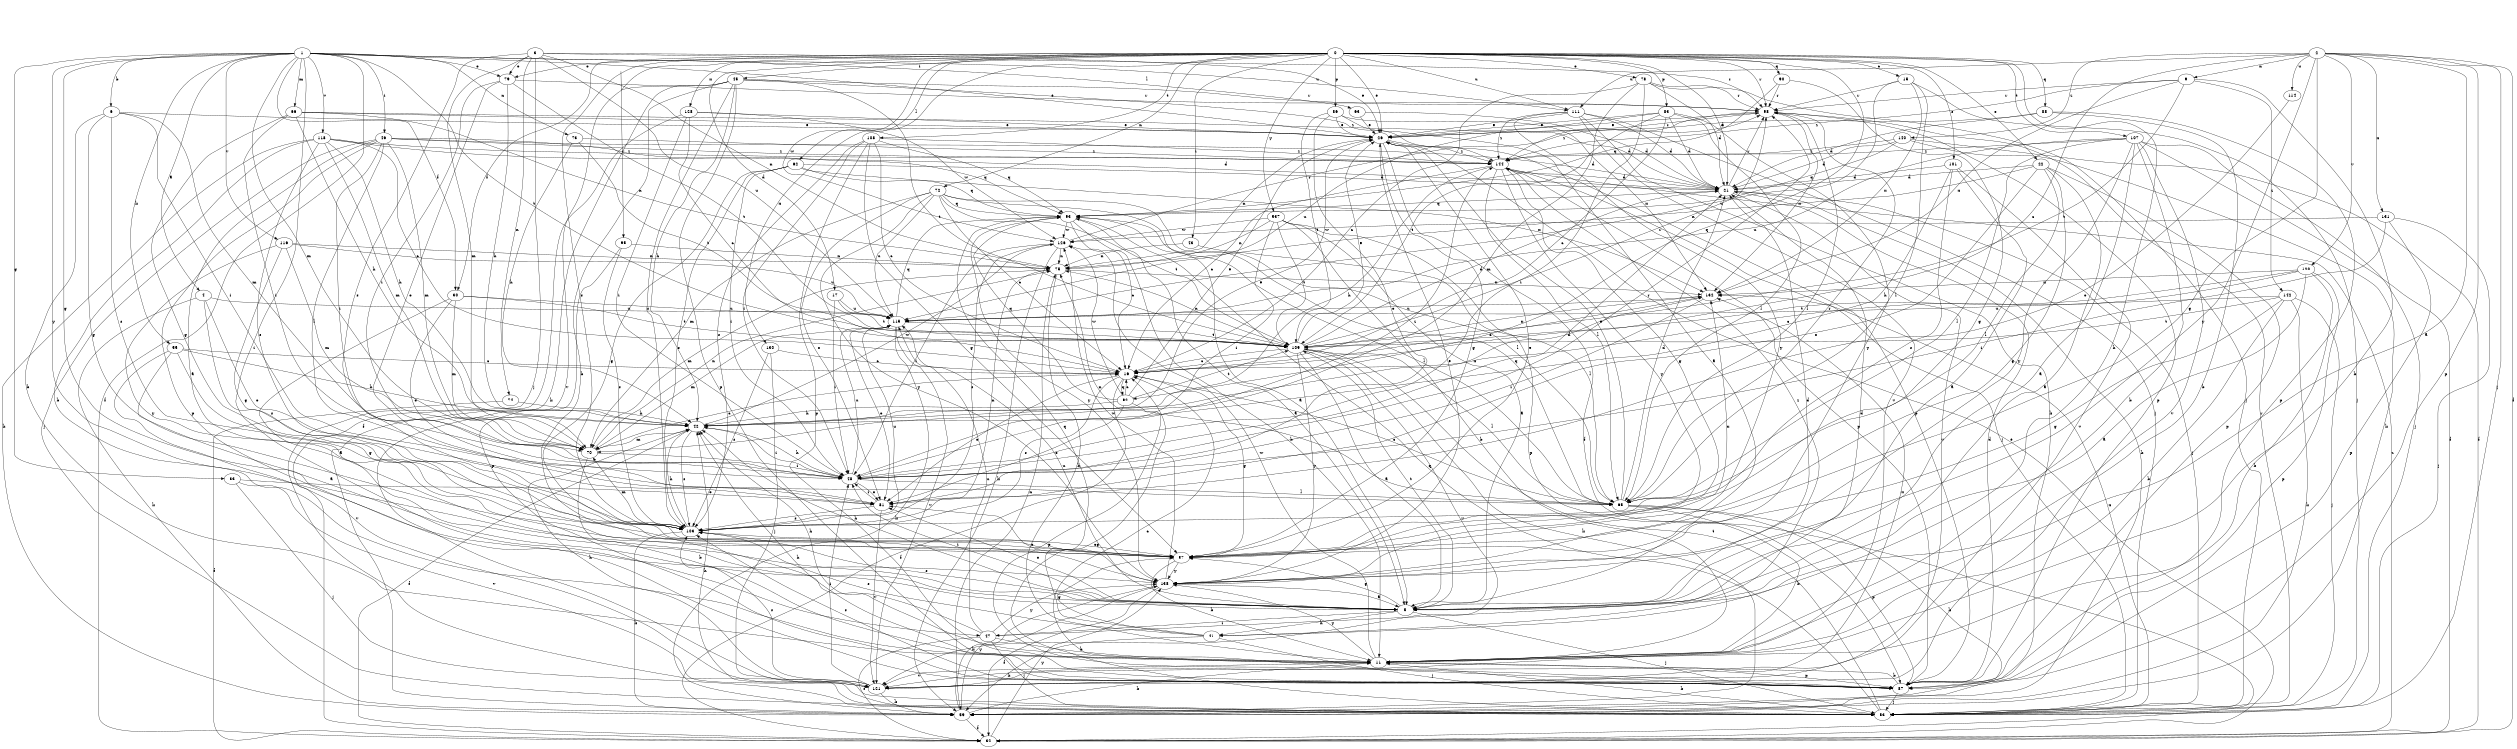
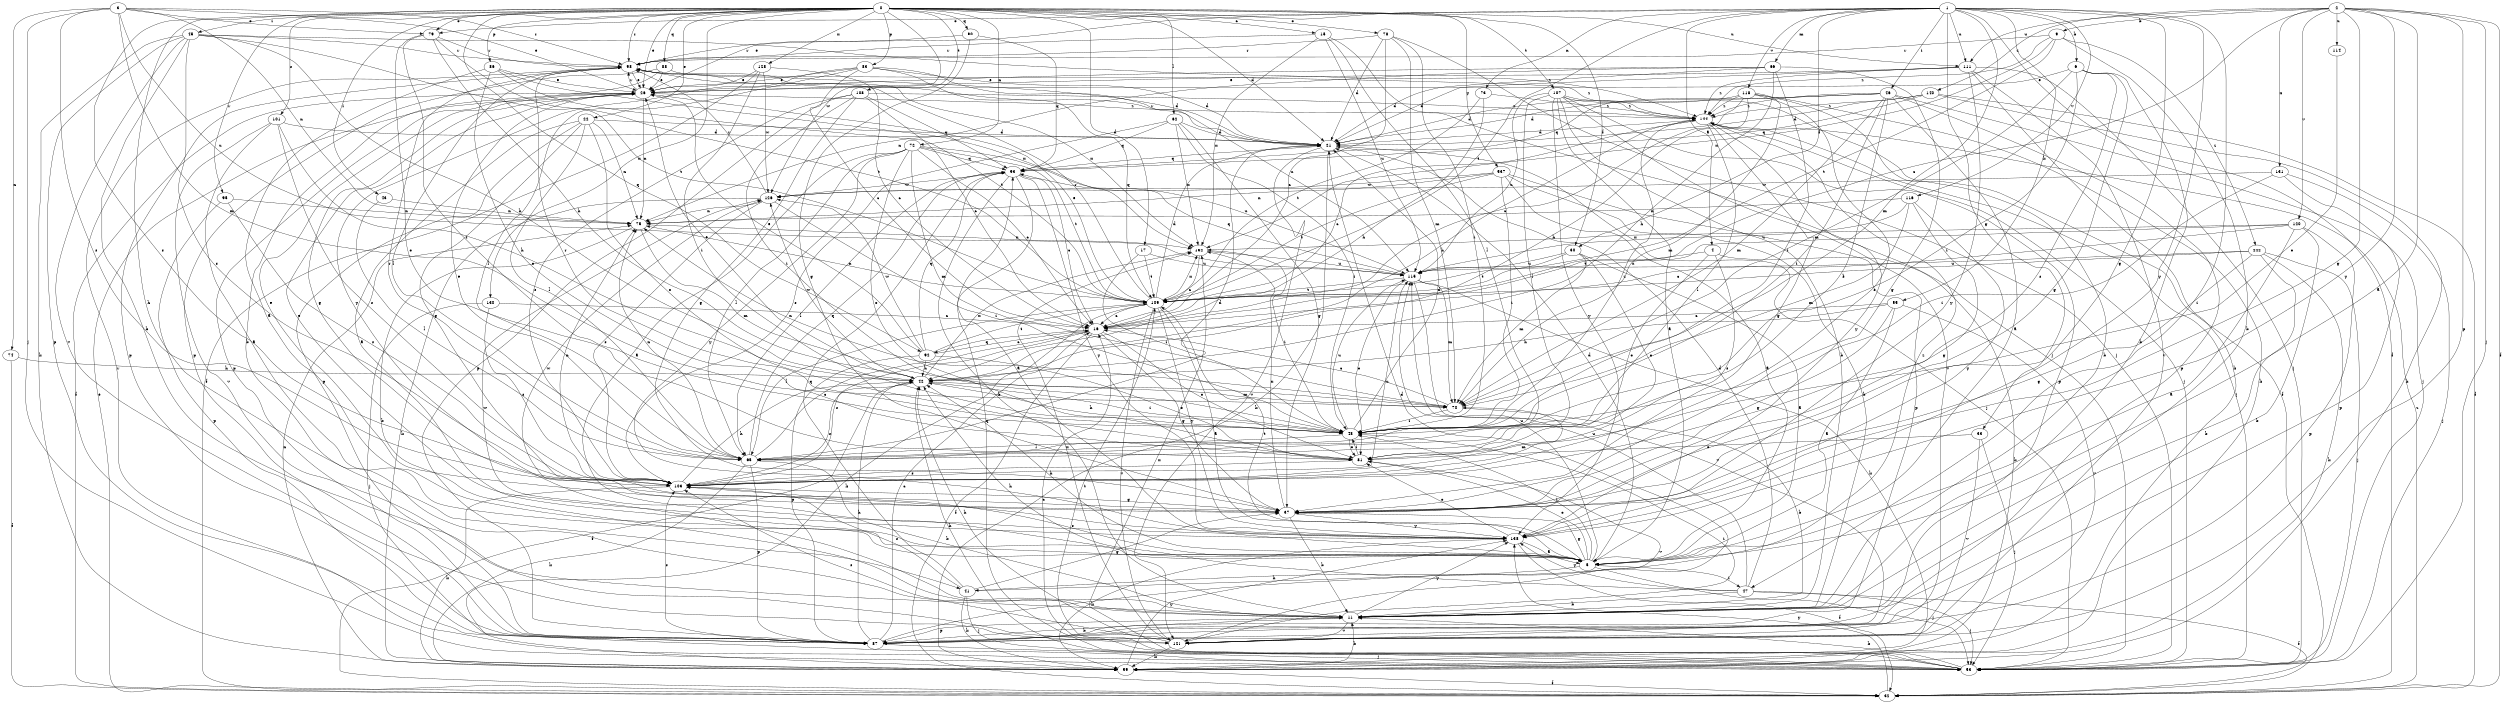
edge "2" -> "9": label "n" -> "b"
node "63": removed
edge "83" -> "109": label "t" -> "q"
node "142": label "142" -> "242"
